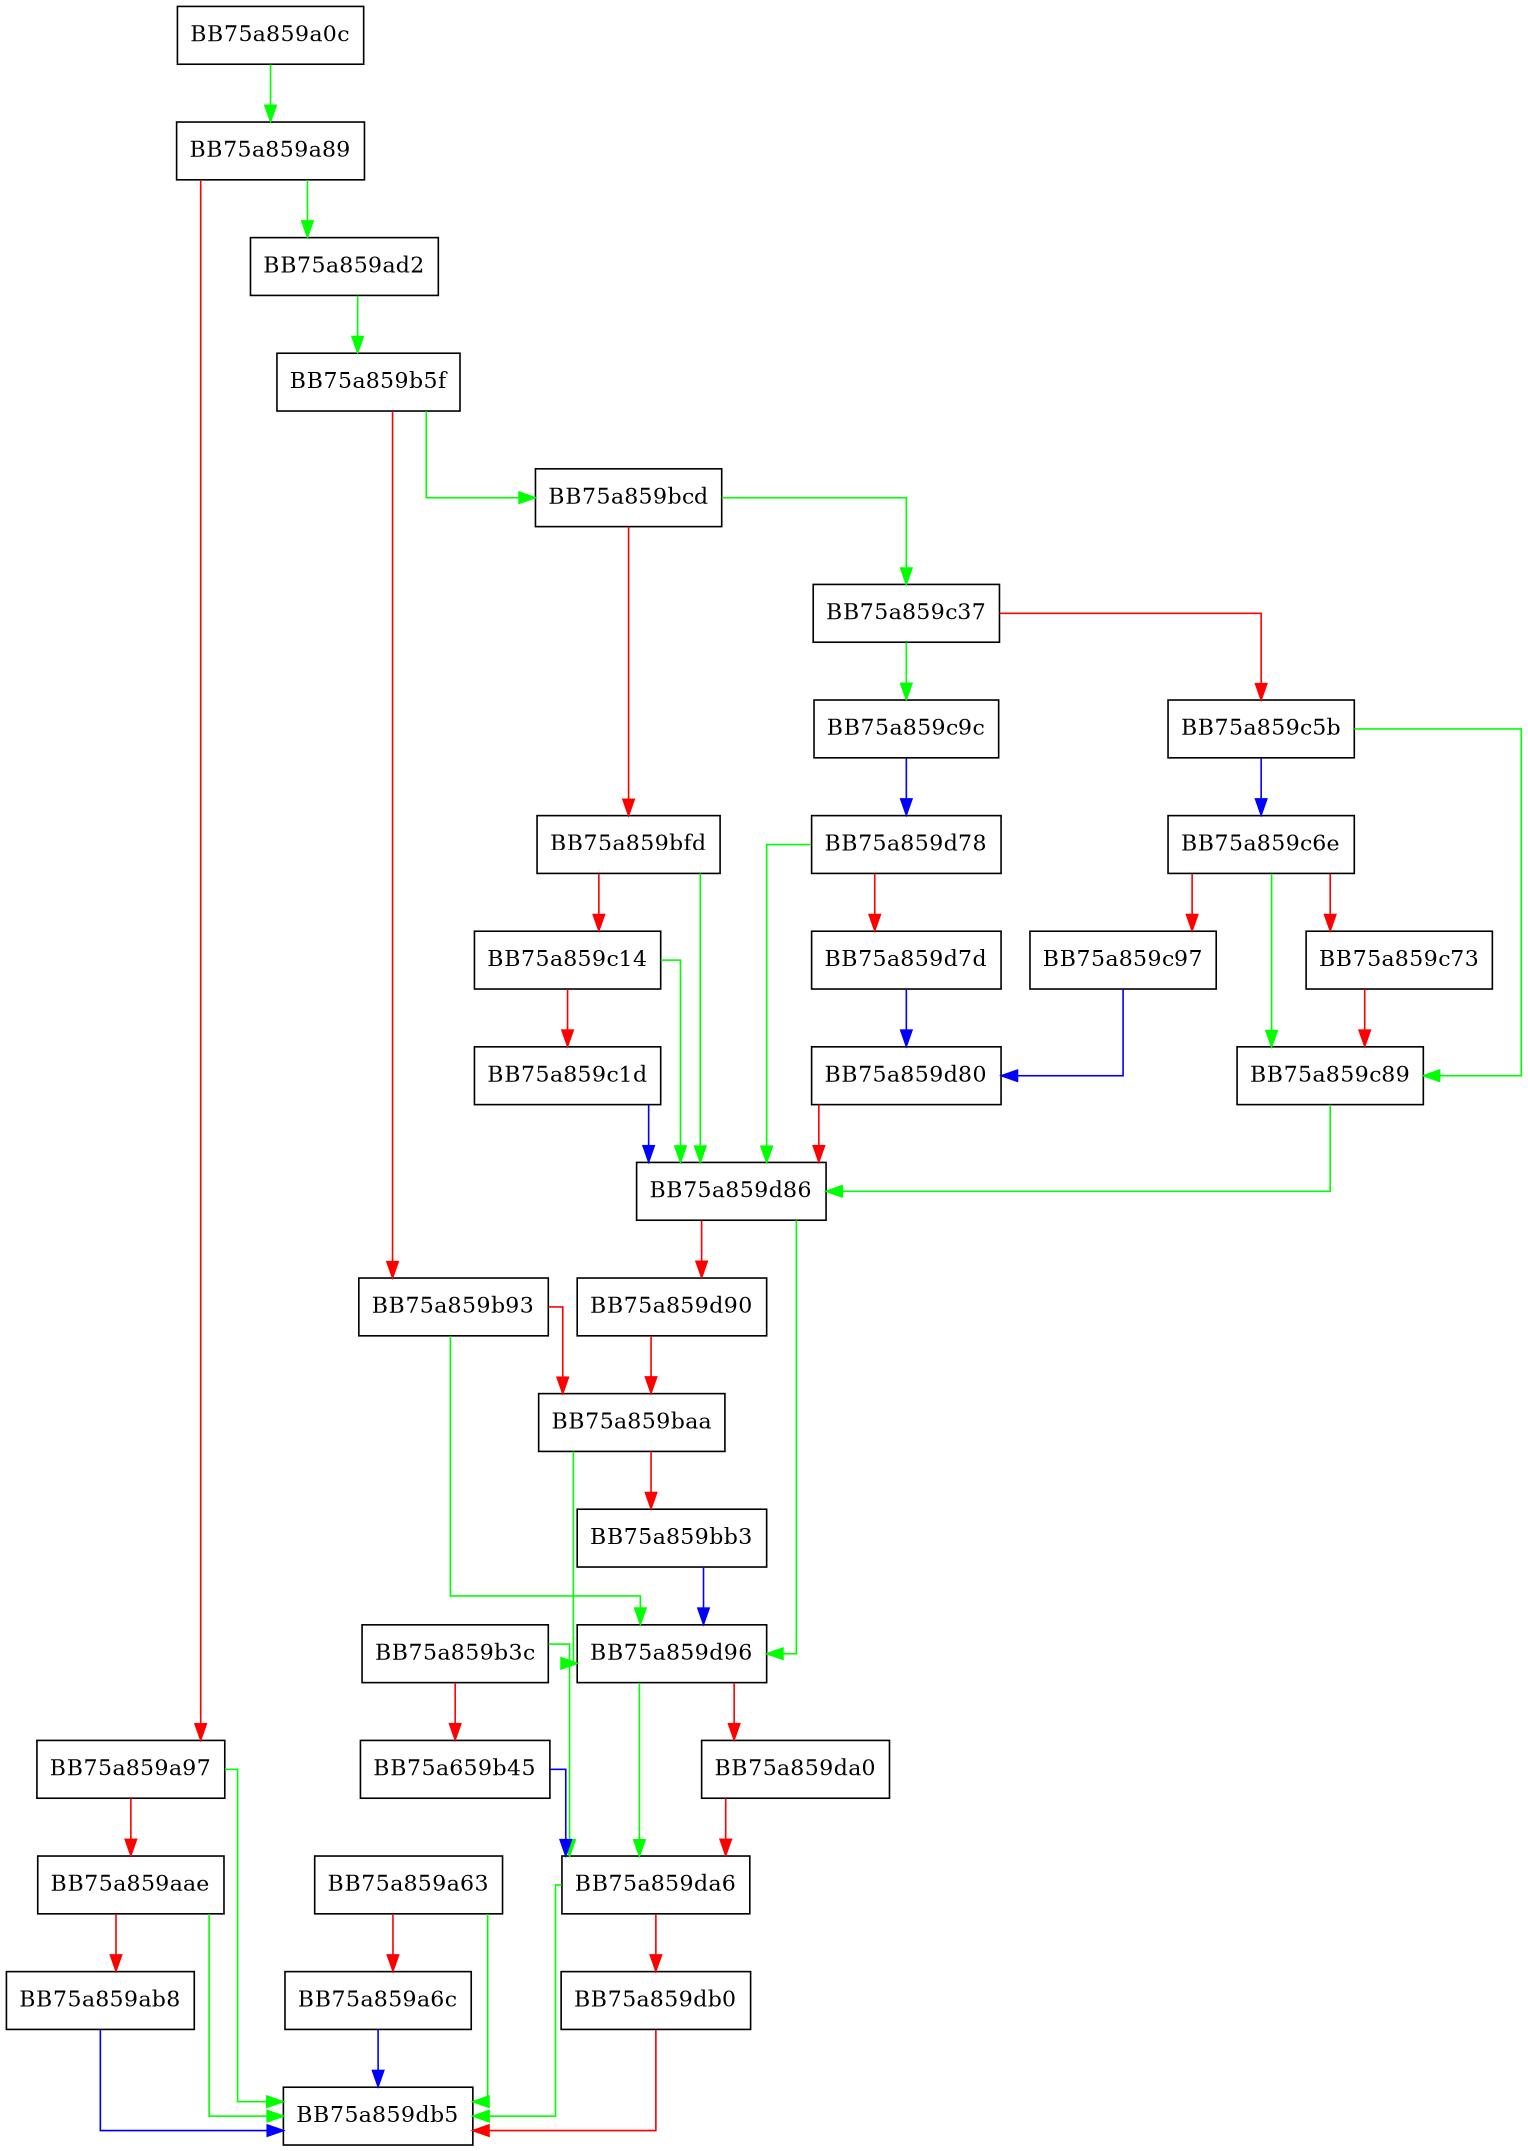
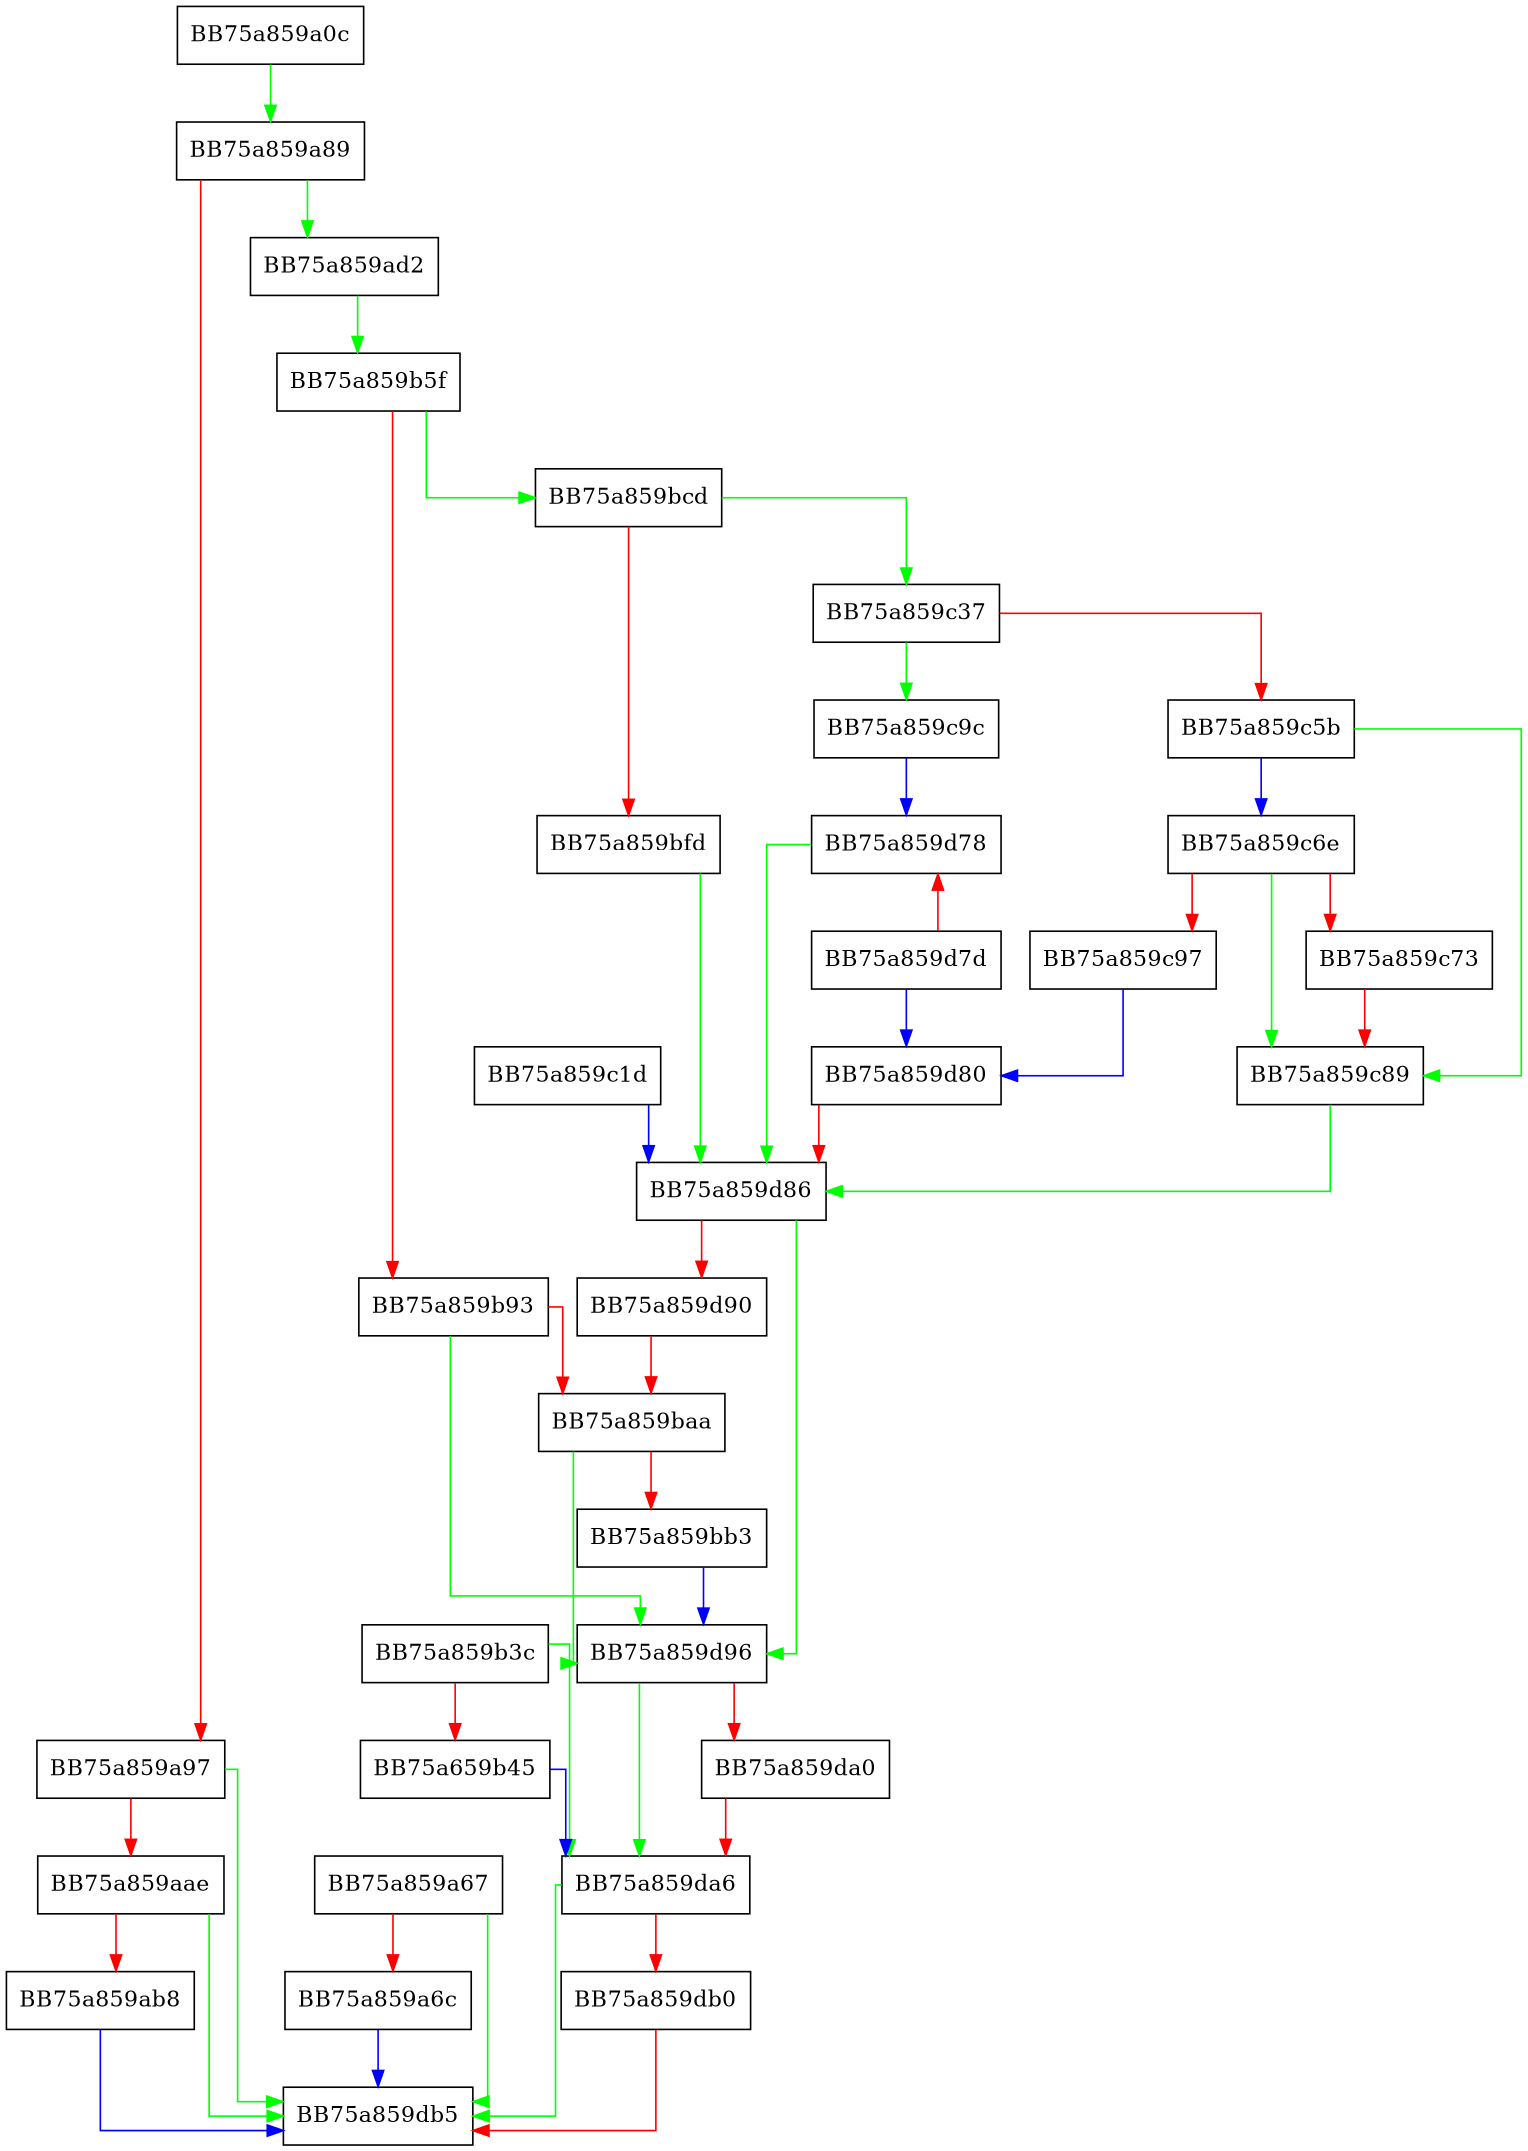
edge "BB75a859d78" -> "BB75a859d7d": reversed
node "BB75a859c14": removed
node "BB75a859a63": label "BB75a859a63" -> "BB75a859a67"
